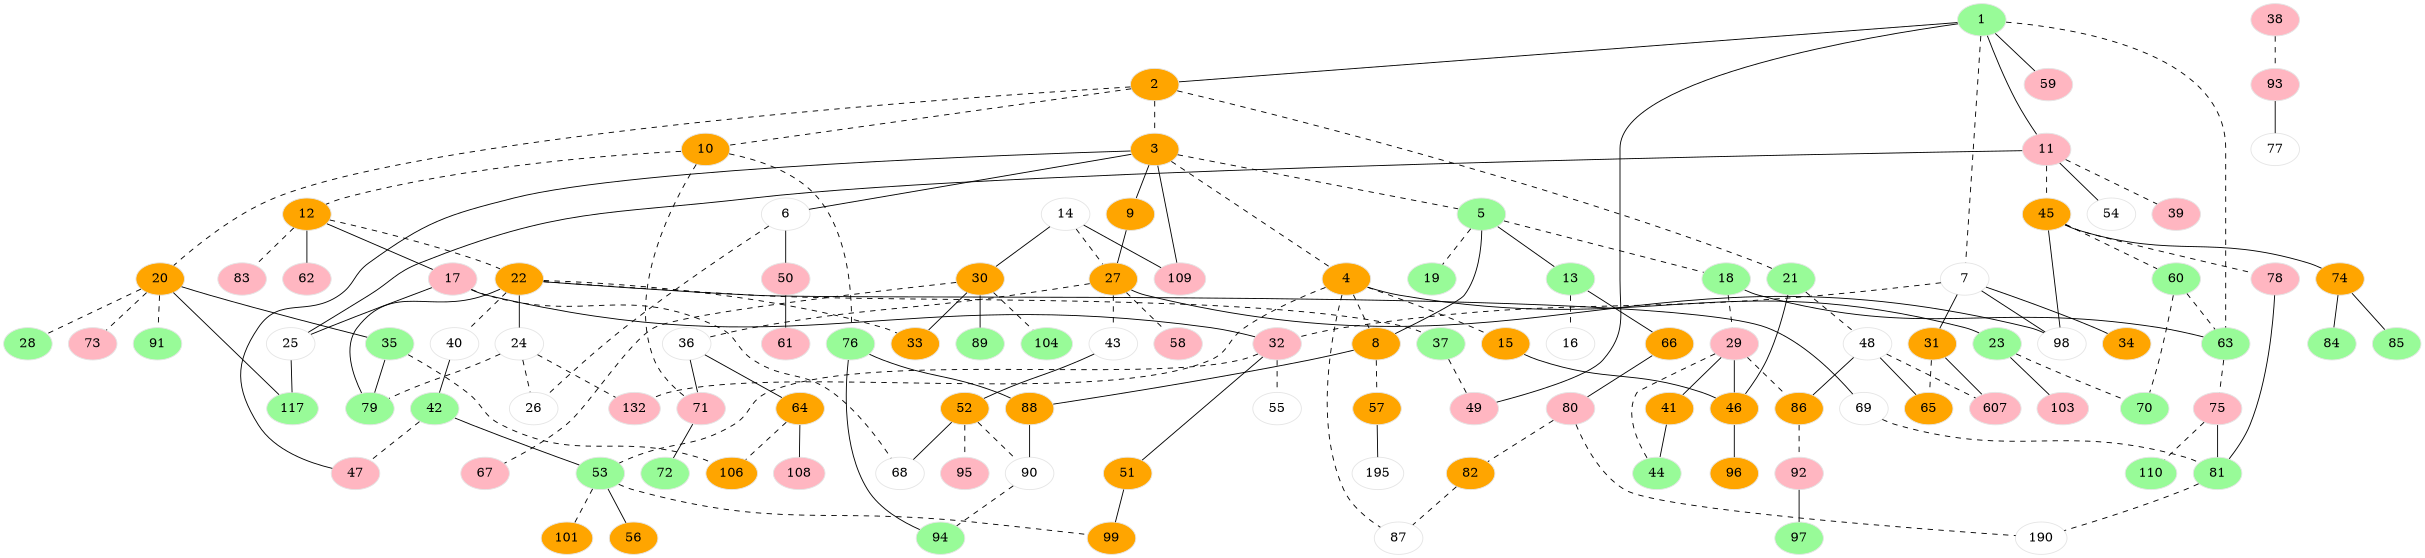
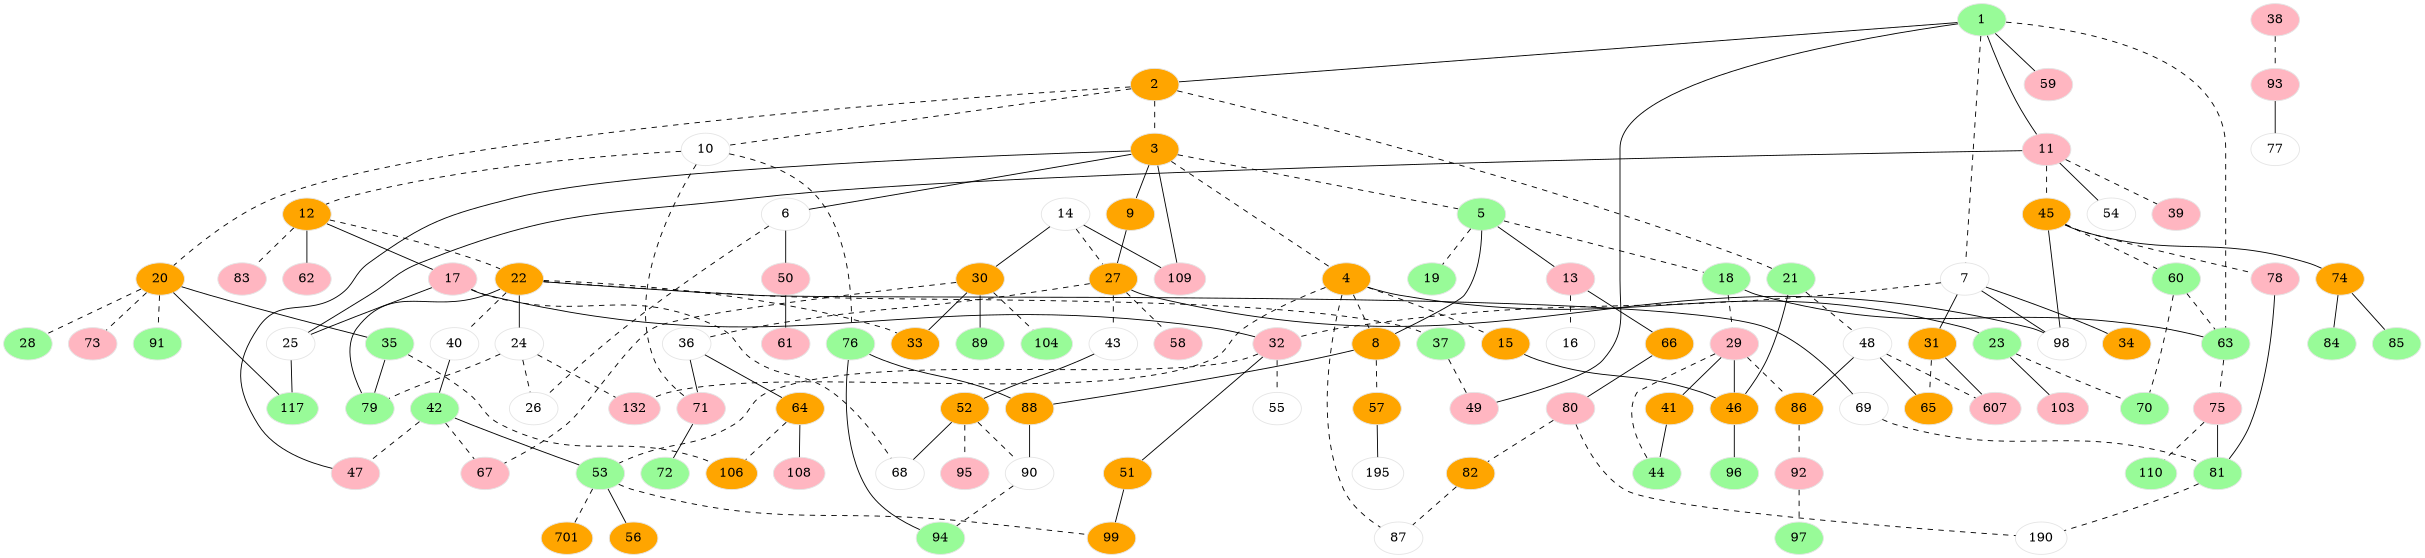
node "10": fillcolor orange -> white
node "13": fillcolor palegreen -> lightpink
edge "42" -- "67": added
node "96": fillcolor orange -> palegreen
edge "92" -- "97": style solid -> dashed
node "101": label "101" -> "701"
